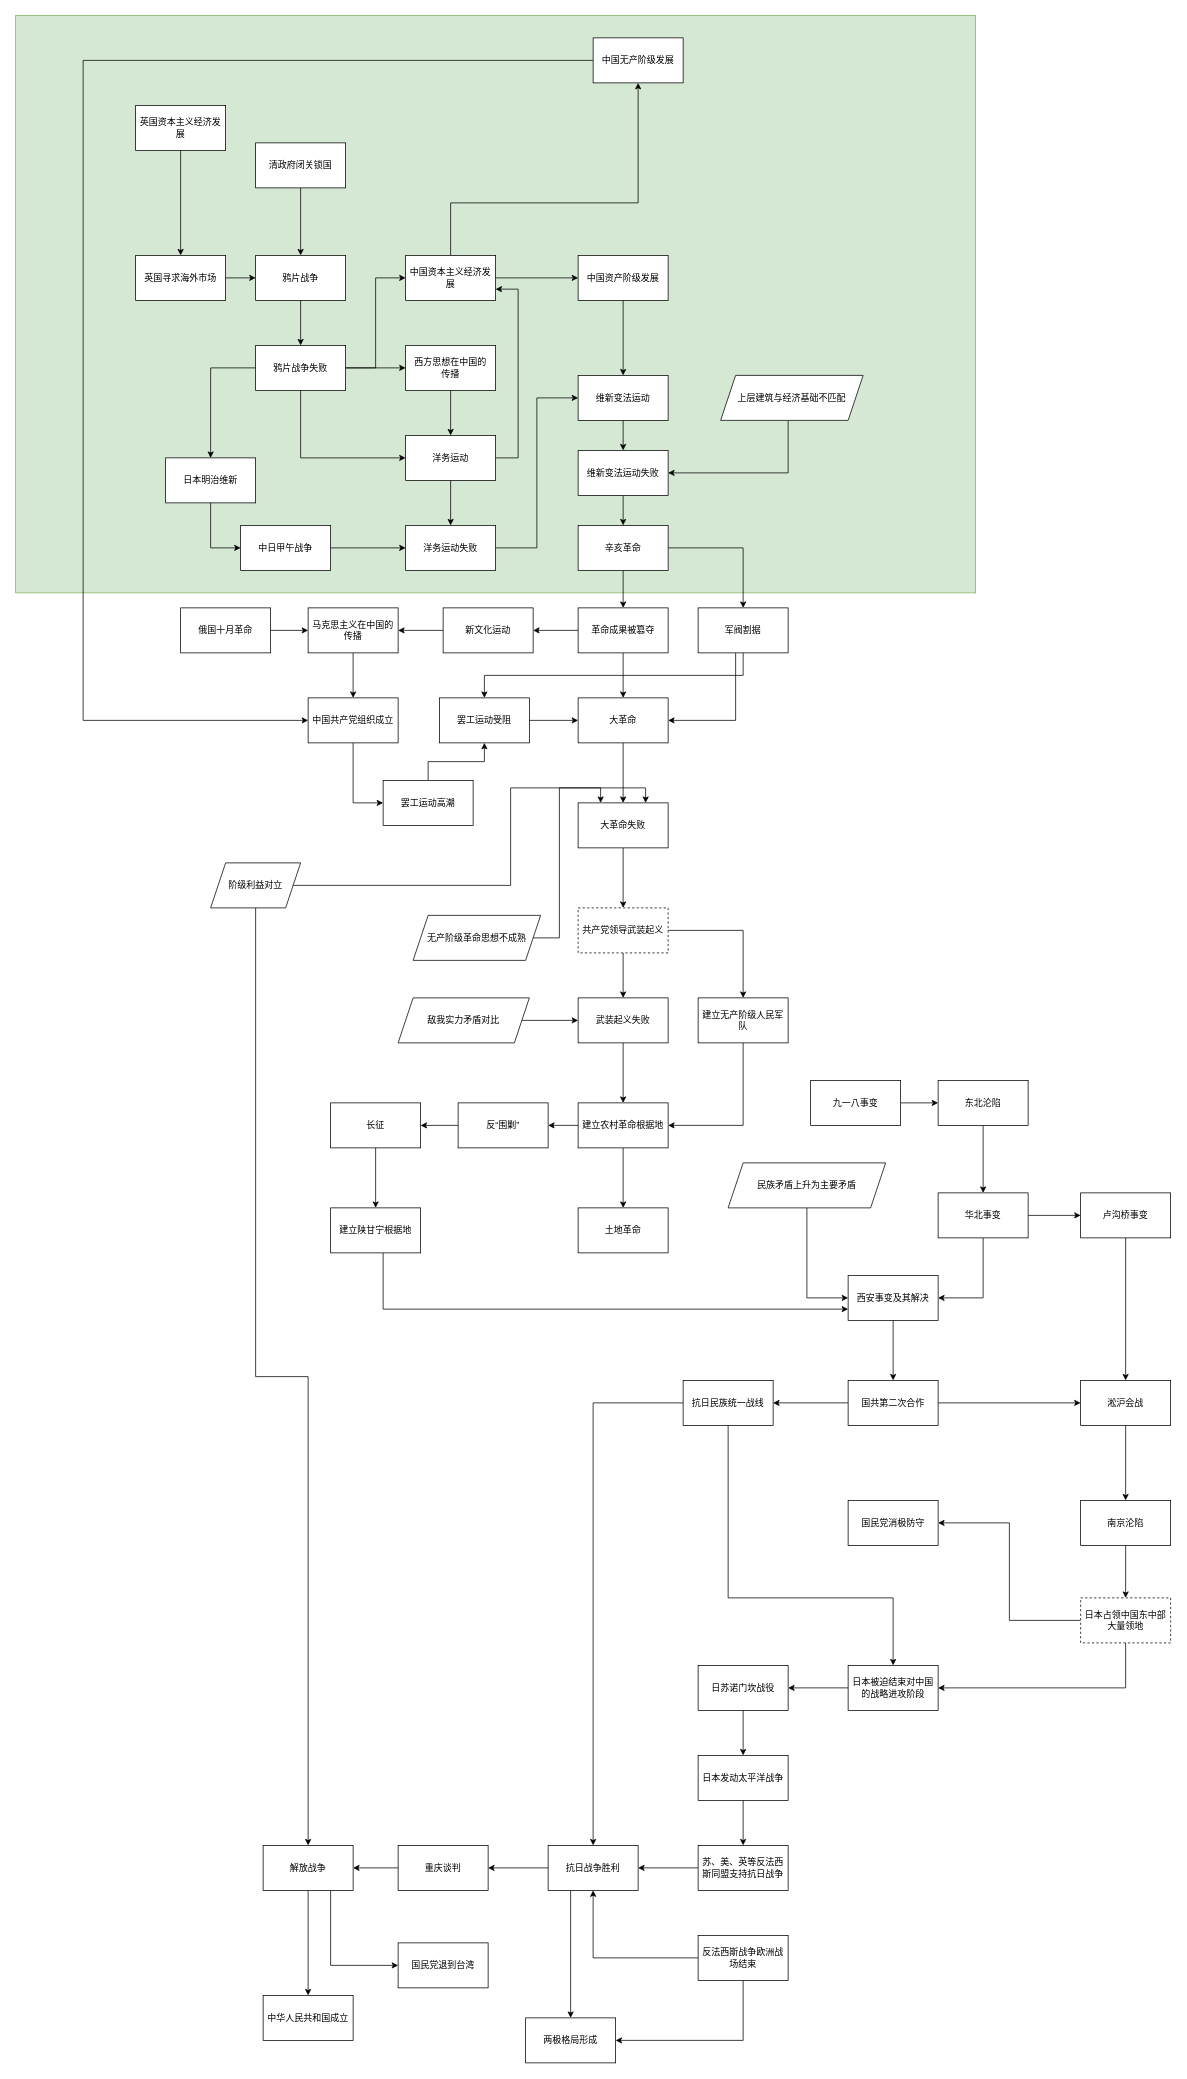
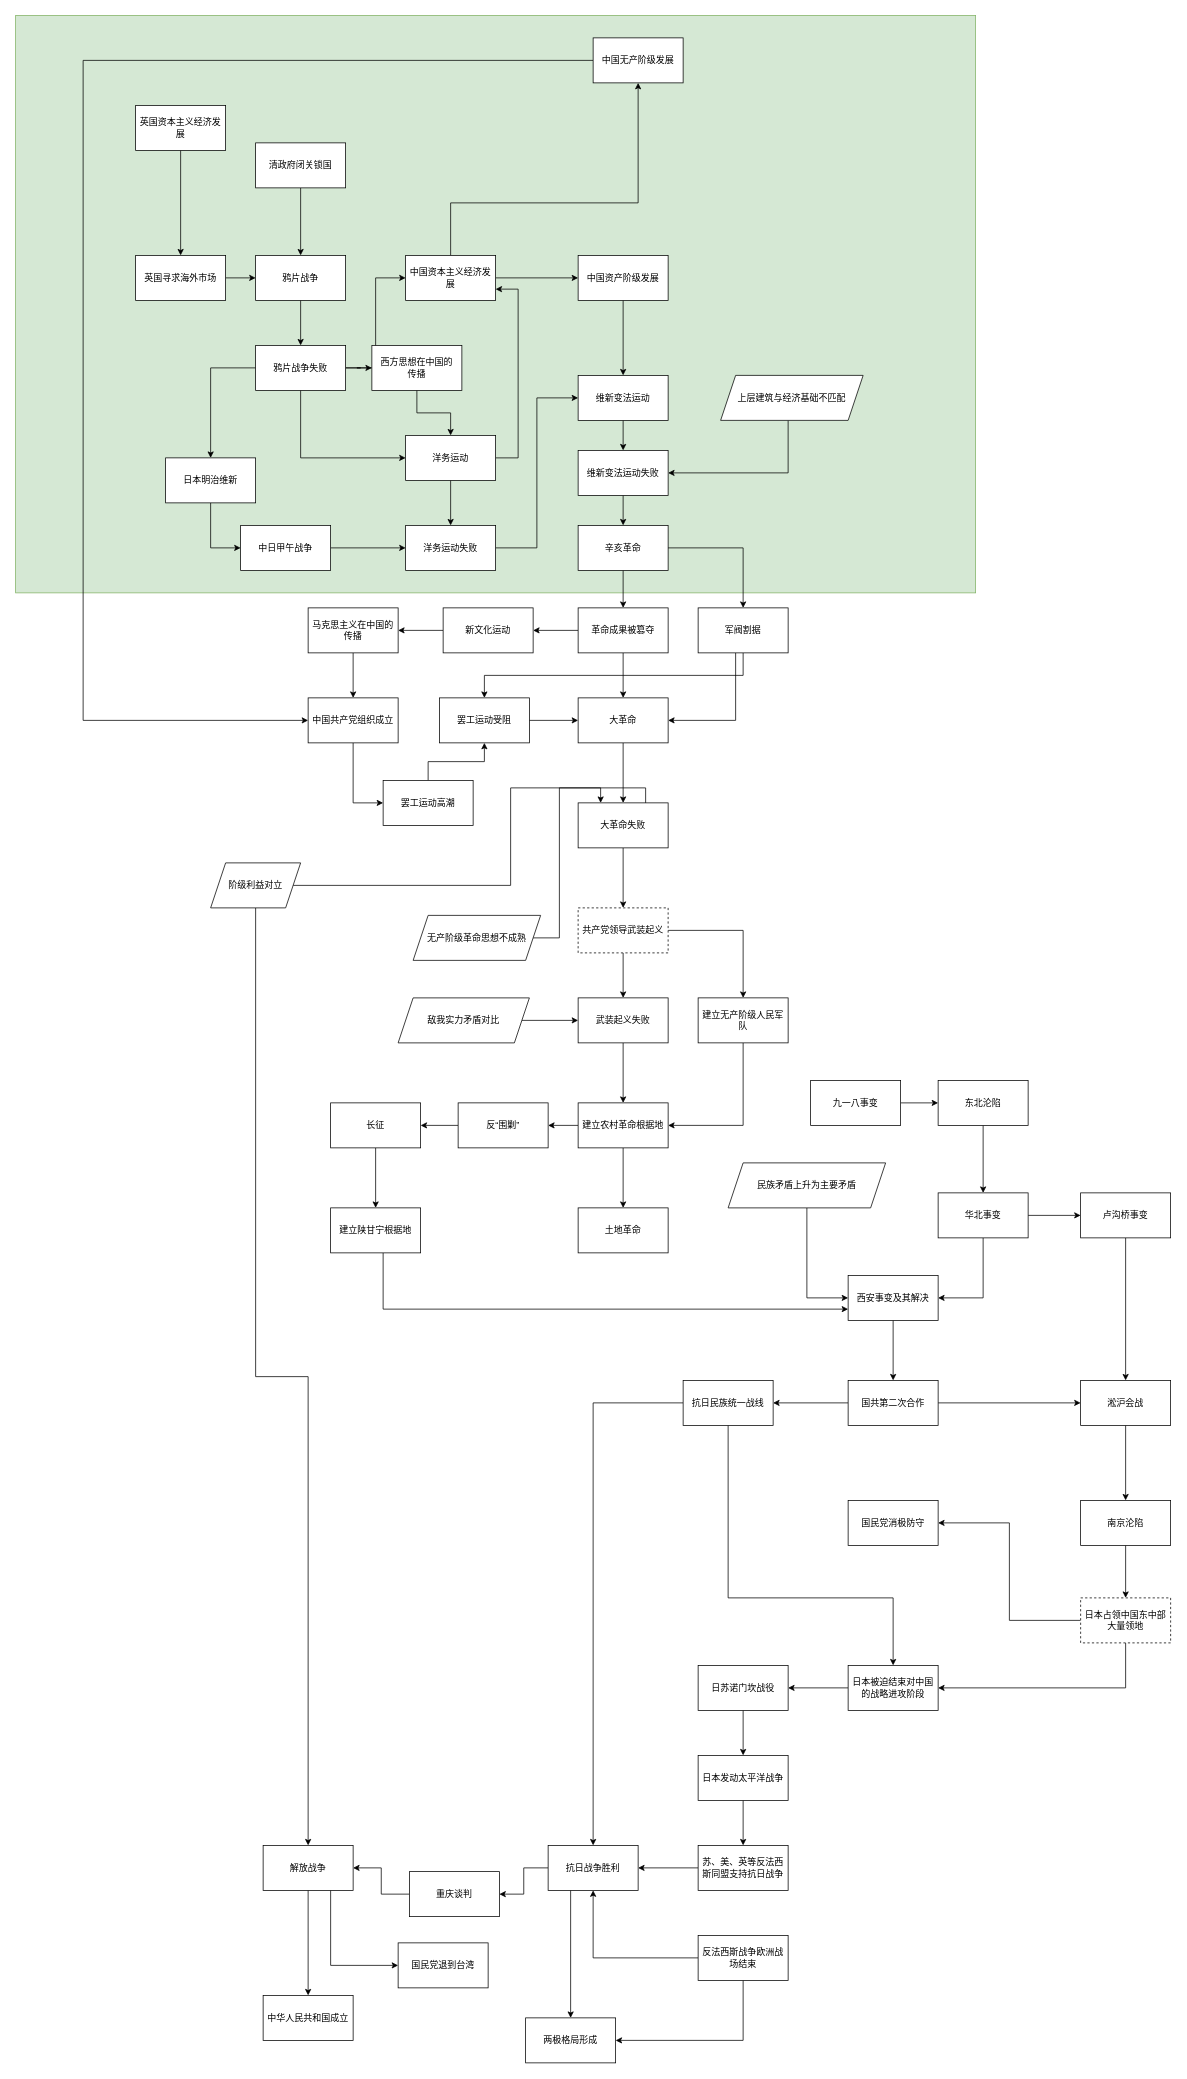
node "西方思想在中国的 传播": moved (450, 368) -> (417, 368)
node "俄国十月革命": removed
edge "俄国十月革命" -> "马克思主义在中国的传播": removed
edge "阶级利益对立" -> "大革命失败": arrowhead classic -> none
node "重庆谈判": moved (443, 1868) -> (454, 1894)
